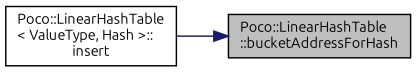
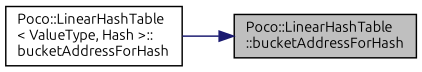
node "Poco::LinearHashTable < ValueType, Hash >:: insert": label "Poco::LinearHashTable < ValueType, Hash >:: insert" -> "Poco::LinearHashTable < ValueType, Hash >:: bucketAddressForHash"
